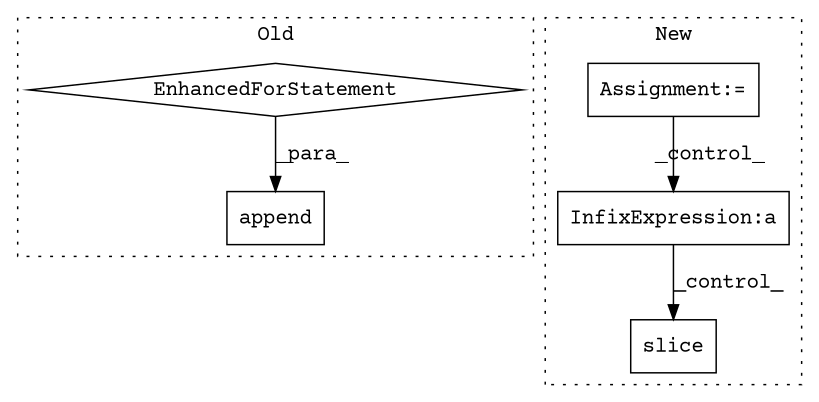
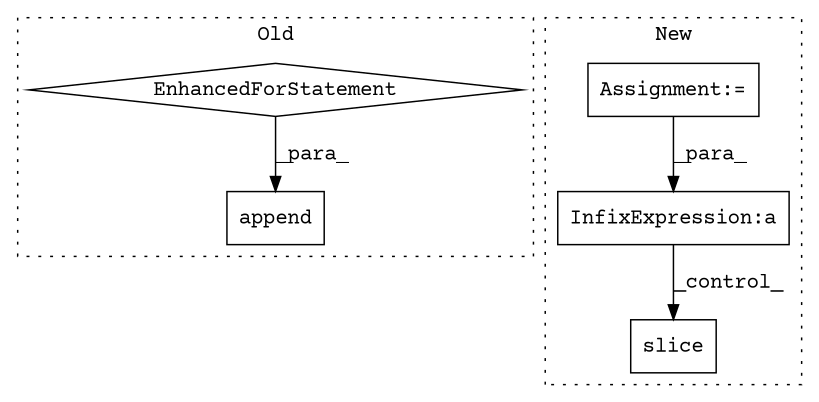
edge "Assignment:=" -> "InfixExpression:a": label "_control_" -> "_para_"
